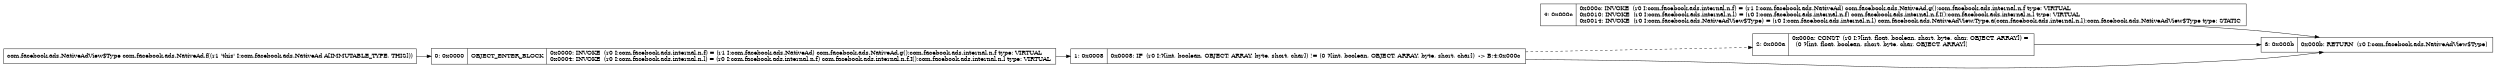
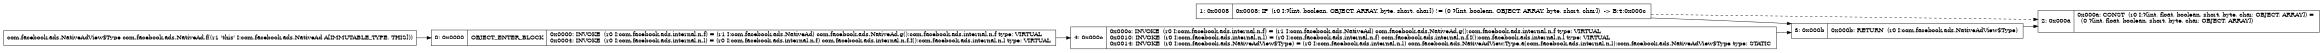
edge "2: 0x000a" -> "3: 0x000b": reversed
edge "0: 0x0000" -> "1: 0x0008": now "0: 0x0000" -> "4: 0x000c"
